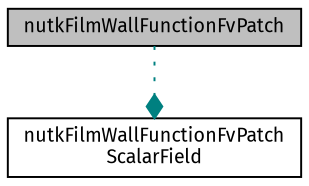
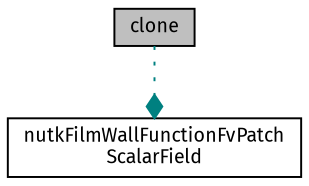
node "nutkFilmWallFunctionFvPatch": label "nutkFilmWallFunctionFvPatch" -> "clone"
